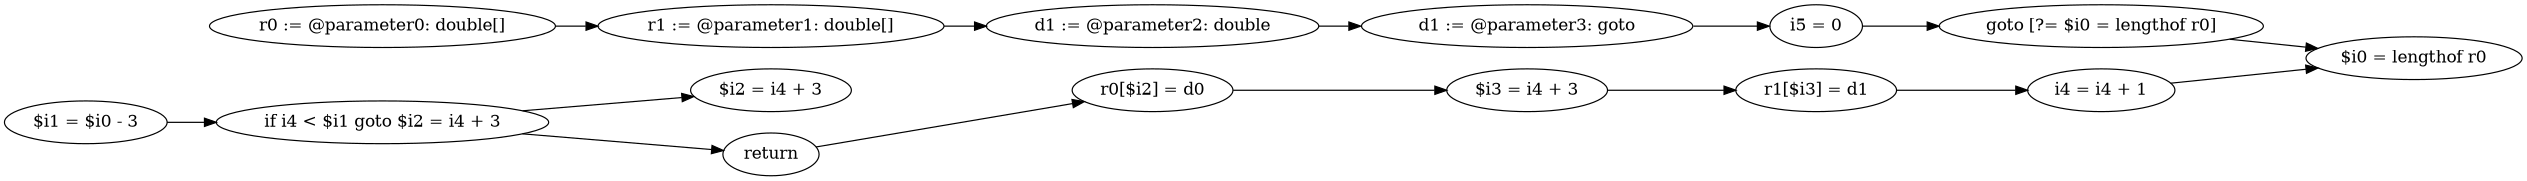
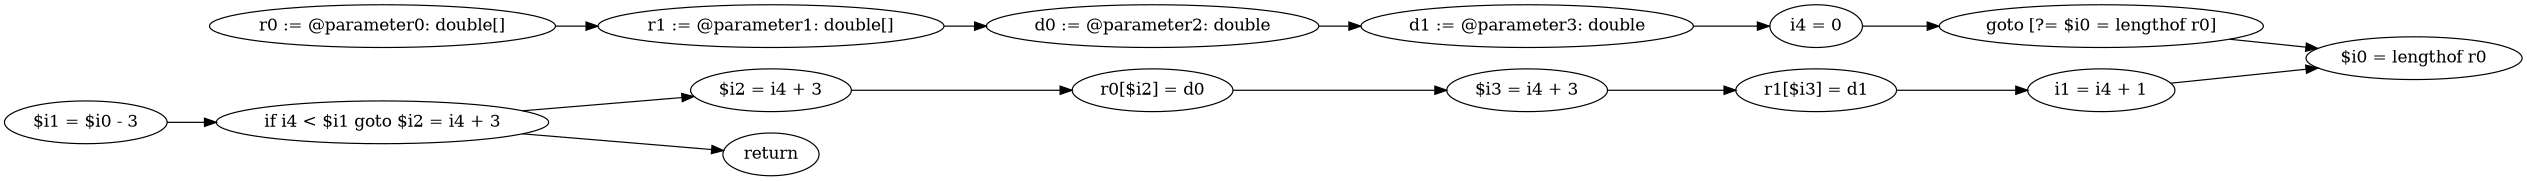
node "d1 := @parameter2: double": label "d1 := @parameter2: double" -> "d0 := @parameter2: double"
node "d1 := @parameter3: goto": label "d1 := @parameter3: goto" -> "d1 := @parameter3: double"
node "i5 = 0": label "i5 = 0" -> "i4 = 0"
node "i4 = i4 + 1": label "i4 = i4 + 1" -> "i1 = i4 + 1"
edge "return" -> "r0[$i2] = d0": now "$i2 = i4 + 3" -> "r0[$i2] = d0"
